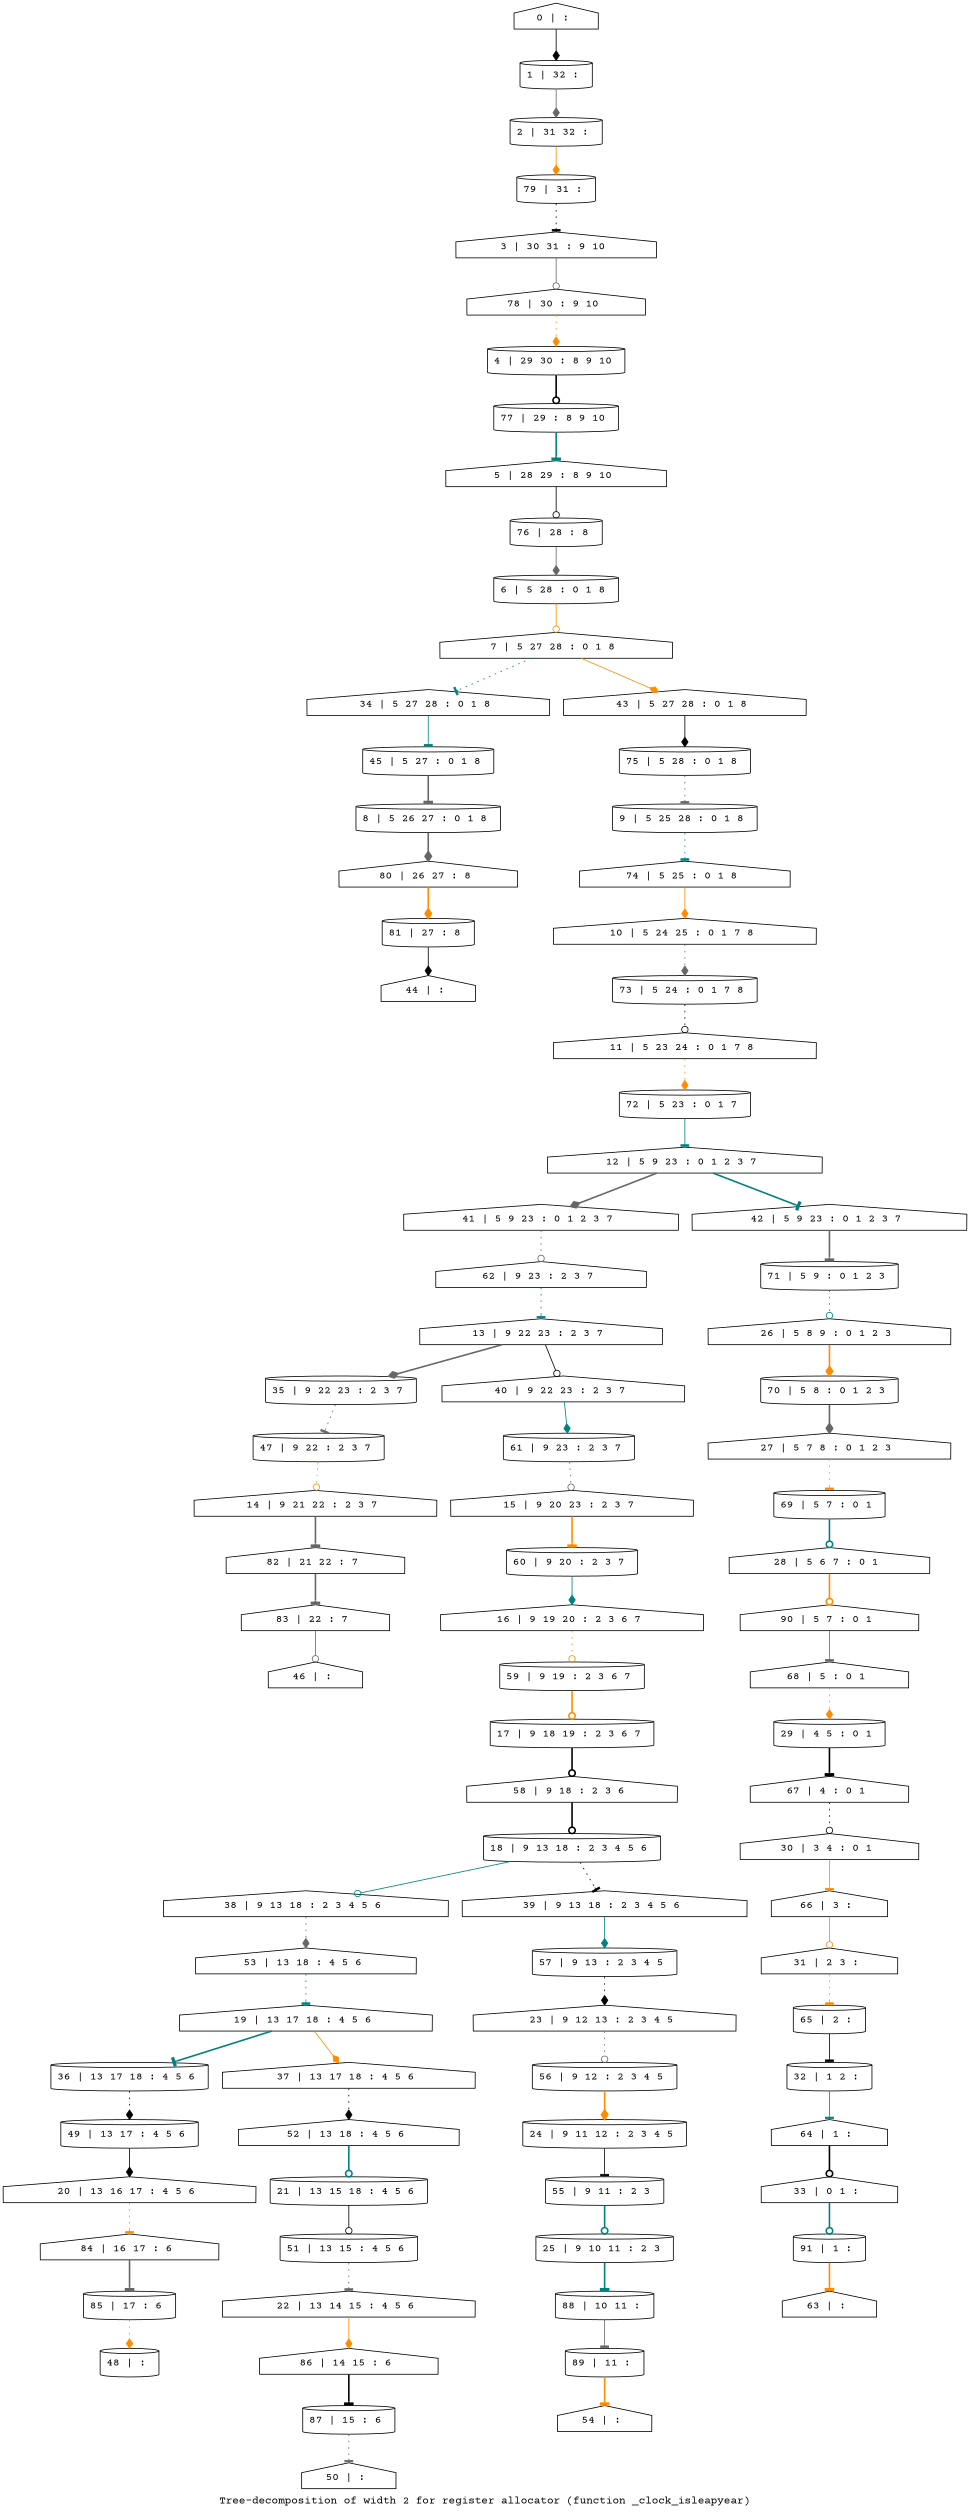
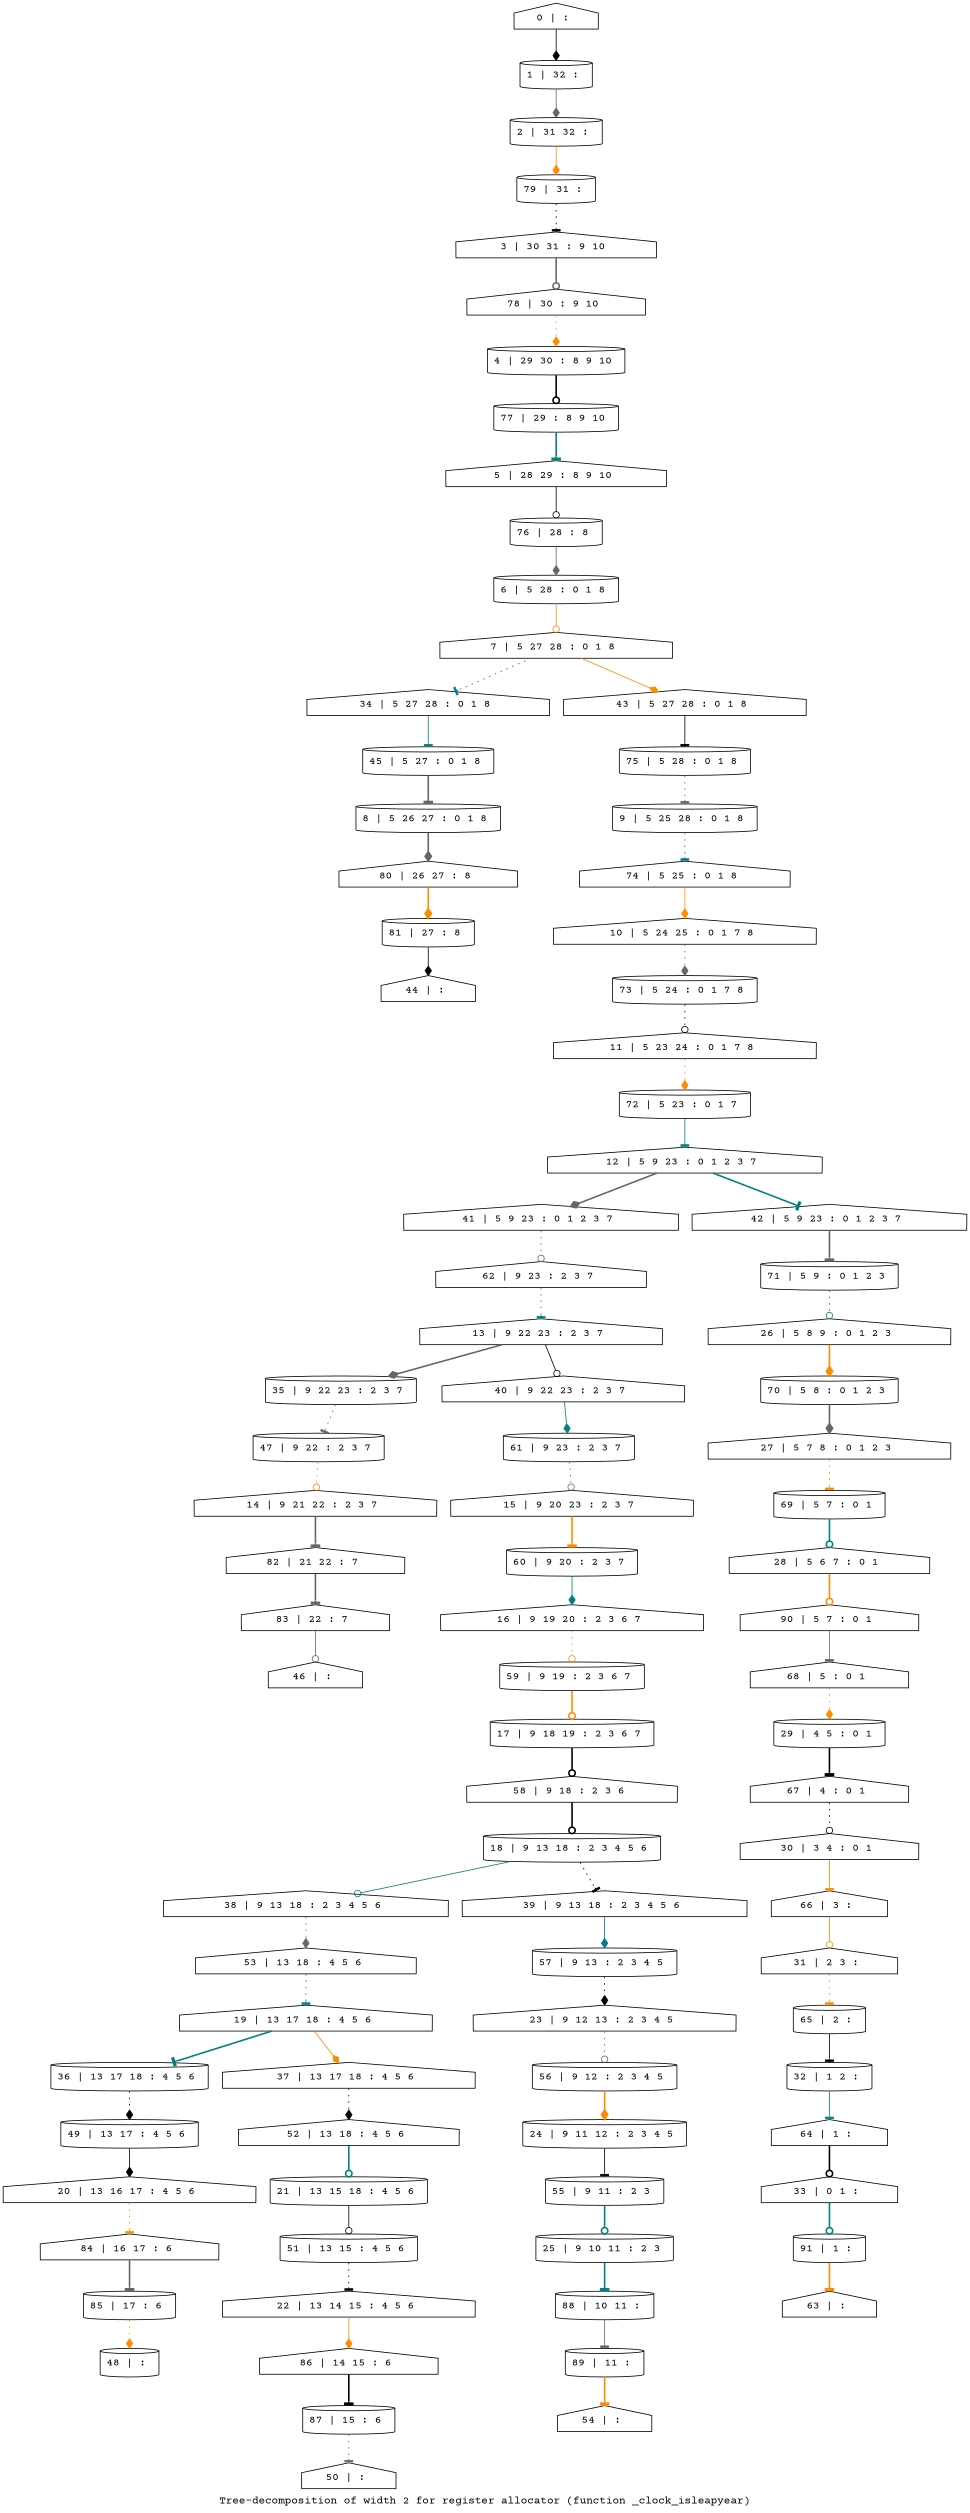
edge "3 | 30 31 : 9 10" -> "78 | 30 : 9 10": style solid -> bold
edge "43 | 5 27 28 : 0 1 8" -> "75 | 5 28 : 0 1 8": arrowhead diamond -> tee
edge "51 | 13 15 : 4 5 6" -> "22 | 13 14 15 : 4 5 6": color gray40 -> black
